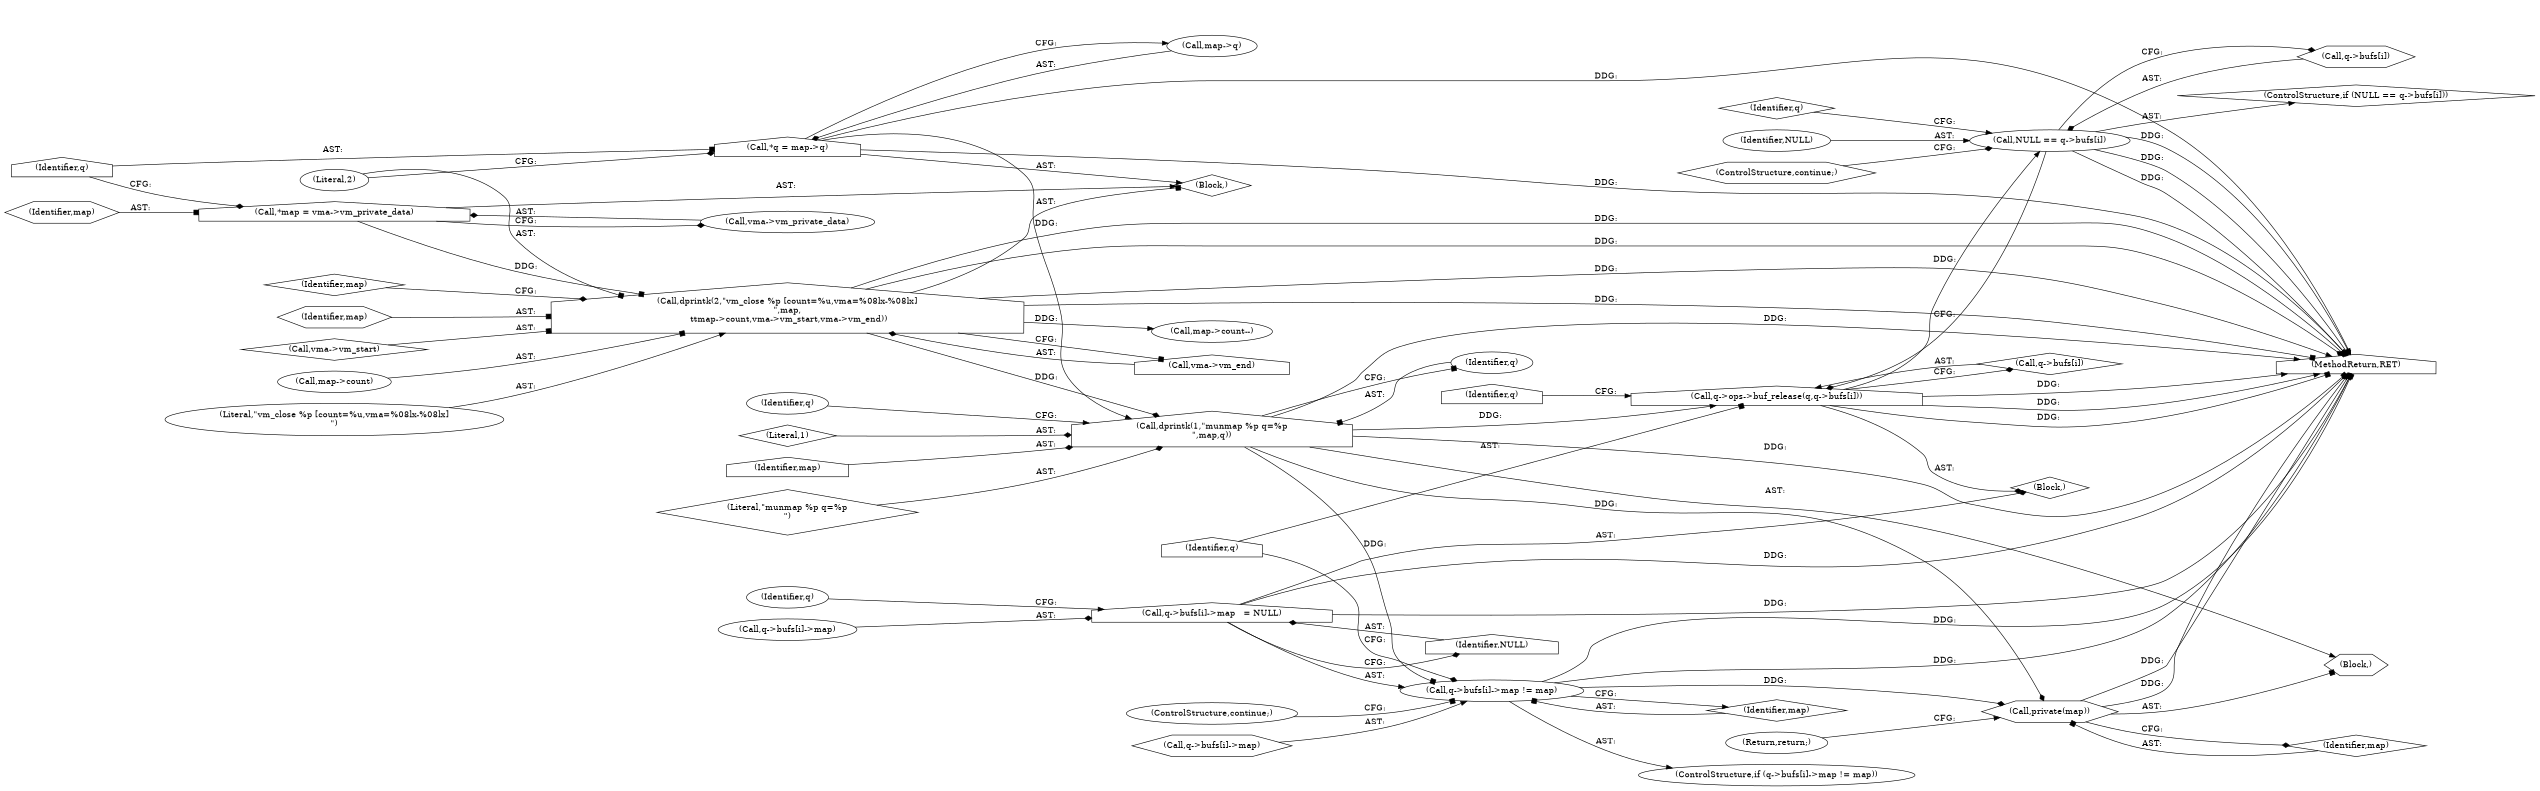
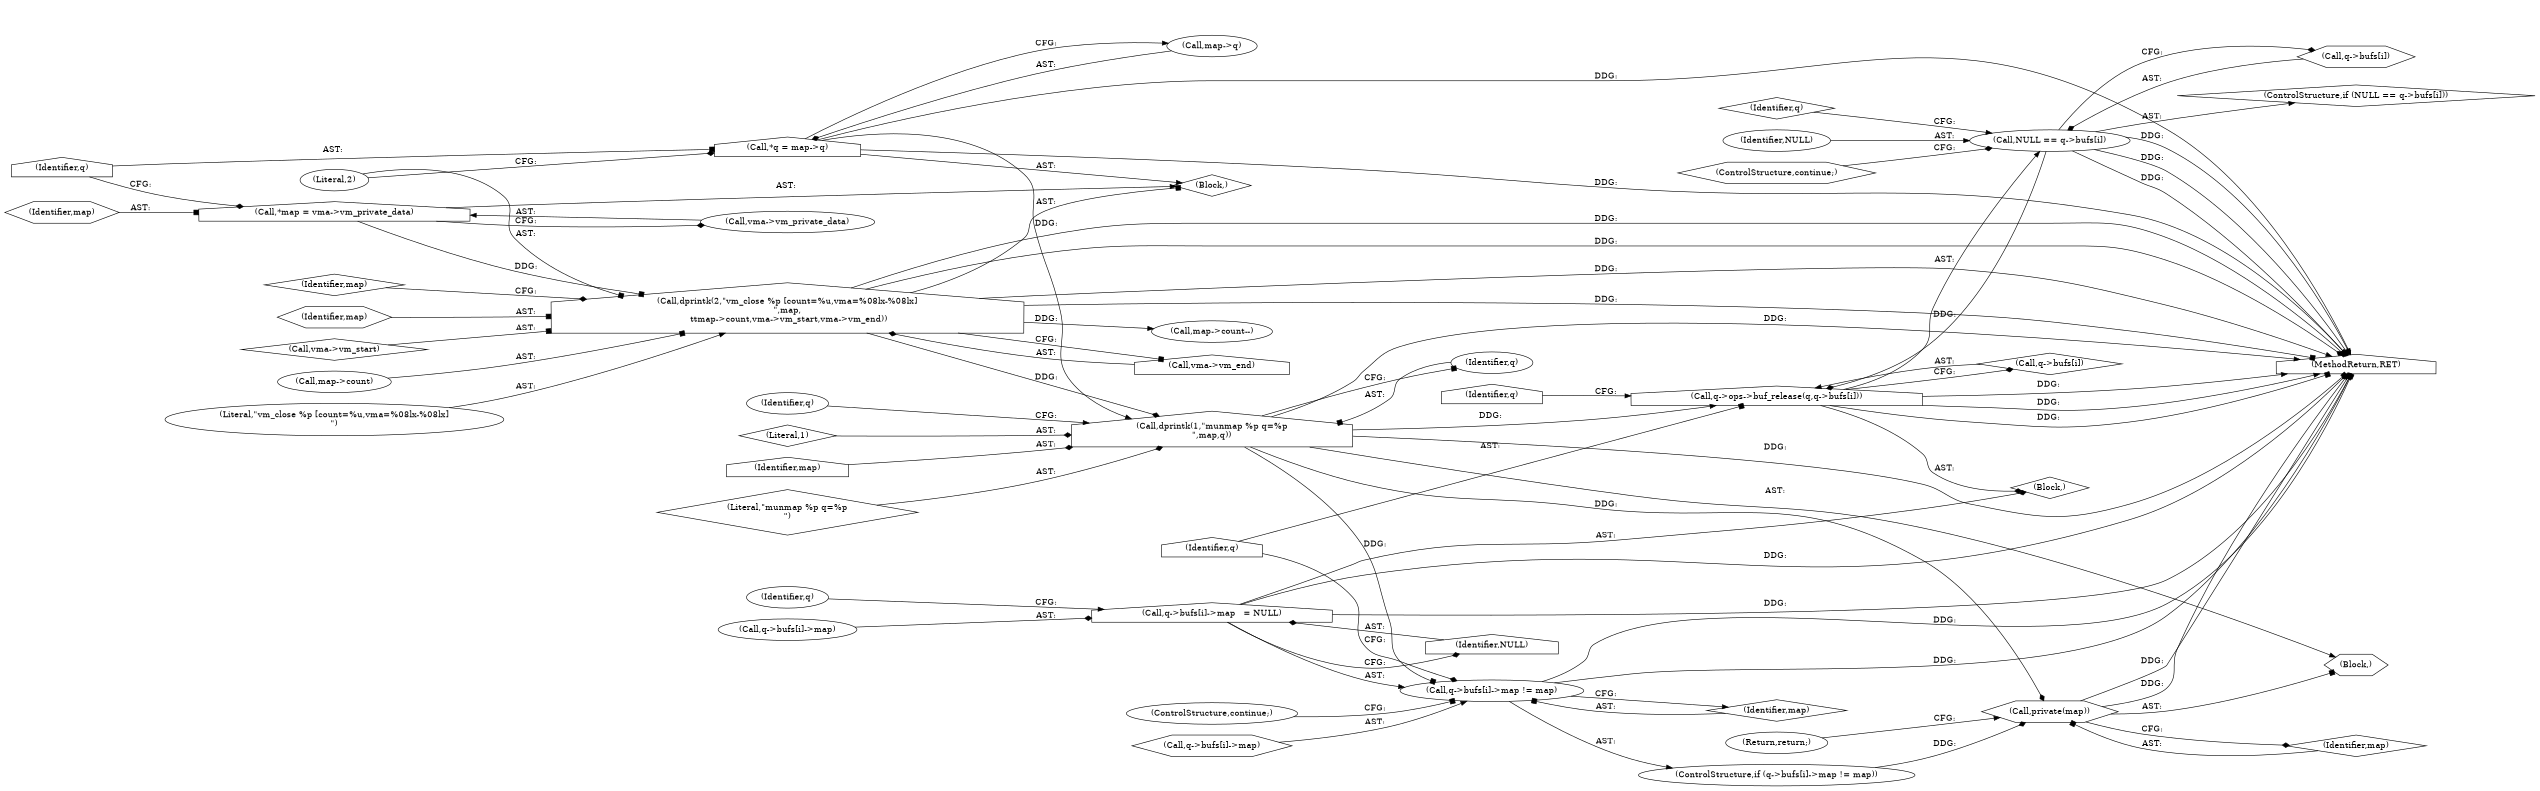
edge "(Call,vma->vm_private_data)" -> "(Call,*map = vma->vm_private_data)": arrowhead diamond -> normal
edge "(Call,q->ops->buf_release(q,q->bufs[i]))" -> "(Call,NULL == q->bufs[i])": label "DDG: " -> "AST: "
edge "(Call,NULL == q->bufs[i])" -> "(Call,q->ops->buf_release(q,q->bufs[i]))": label "CFG: " -> "DDG: "
edge "(Call,q->bufs[i]->map != map)" -> "(Call,private(map))": now "(ControlStructure,if (q->bufs[i]->map != map))" -> "(Call,private(map))"
